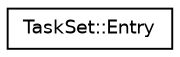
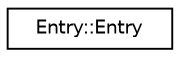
node "TaskSet::Entry": label "TaskSet::Entry" -> "Entry::Entry"
